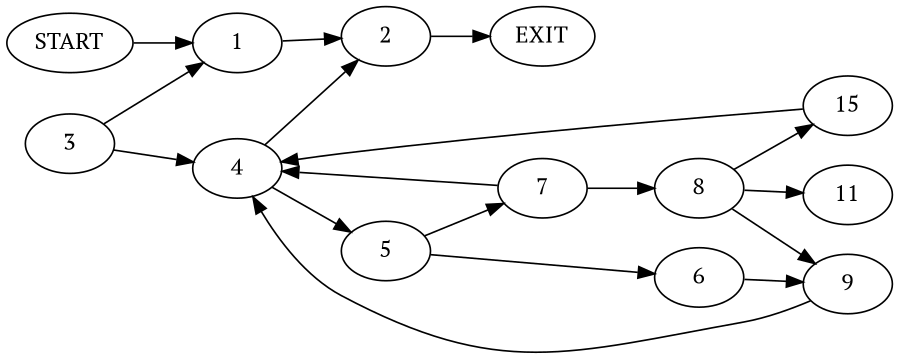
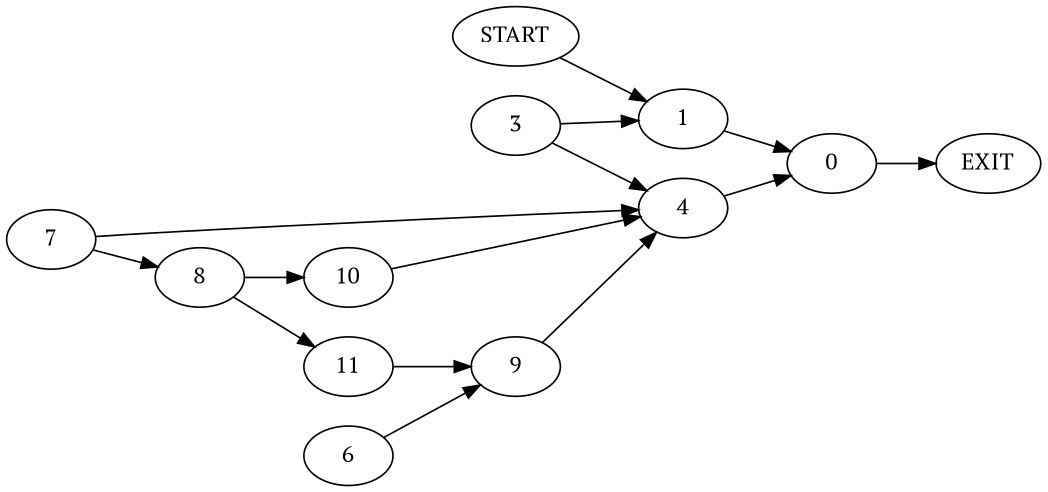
node "2": label "2" -> "0"
node "15": label "15" -> "10"
edge "8" -> "9": now "11" -> "9"
node "5": removed
